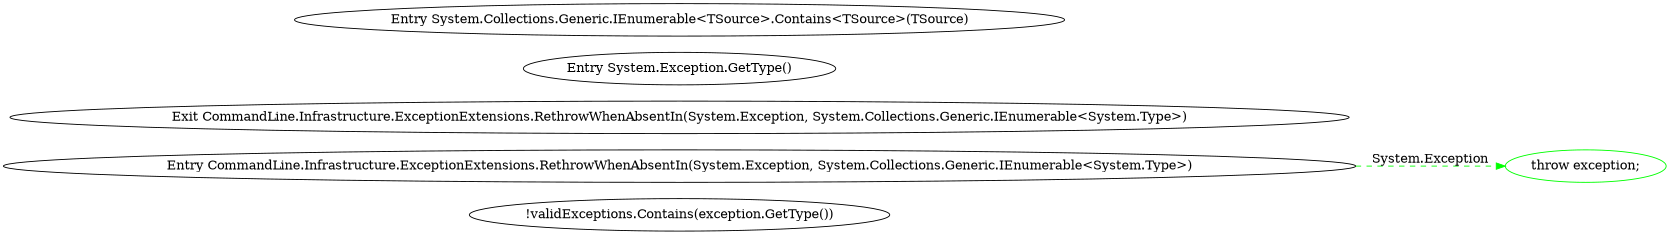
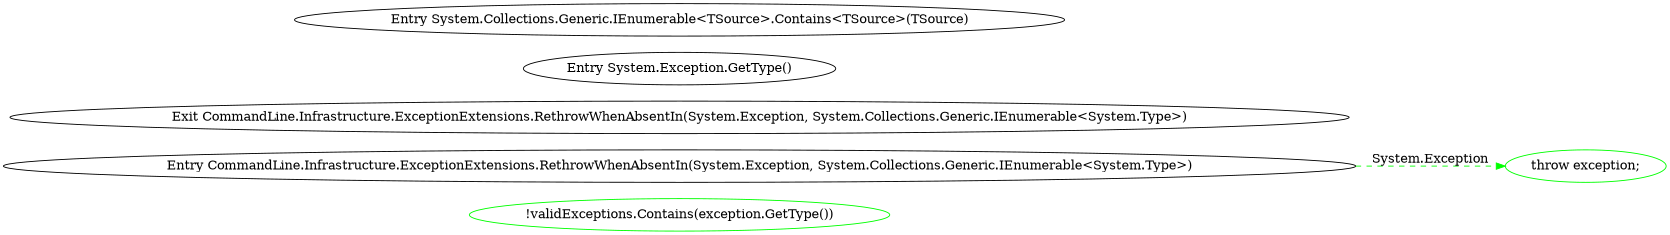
node "!validExceptions.Contains(exception.GetType())": color black -> green
